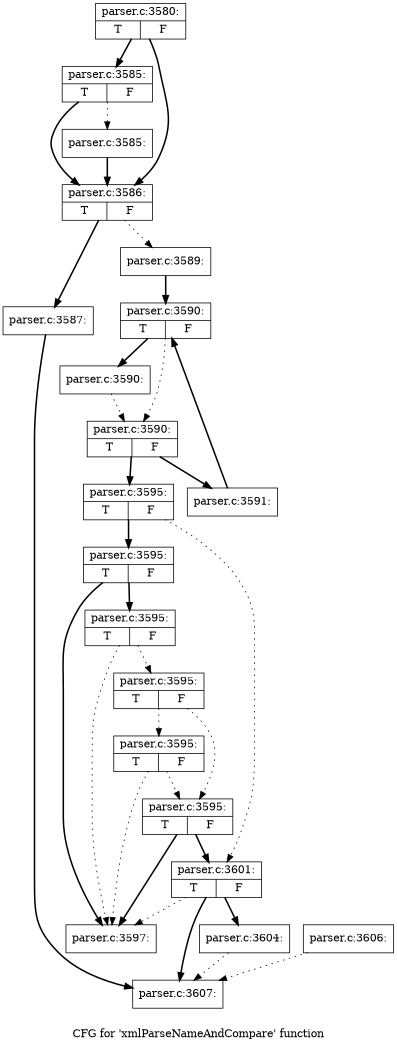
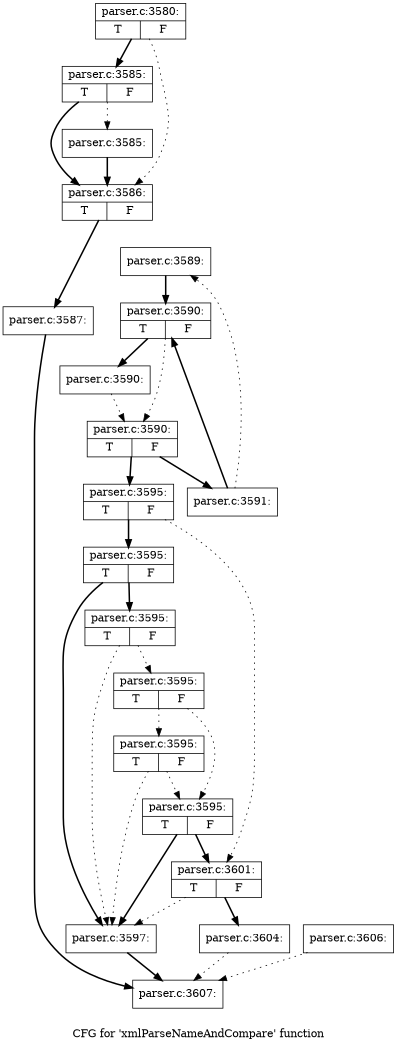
edge "parser.c:3580:" -> "parser.c:3586:": style bold -> dotted
edge "parser.c:3586:" -> "parser.c:3589:": now "parser.c:3591:" -> "parser.c:3589:"
edge "parser.c:3601:" -> "parser.c:3607:": now "parser.c:3597:" -> "parser.c:3607:"
